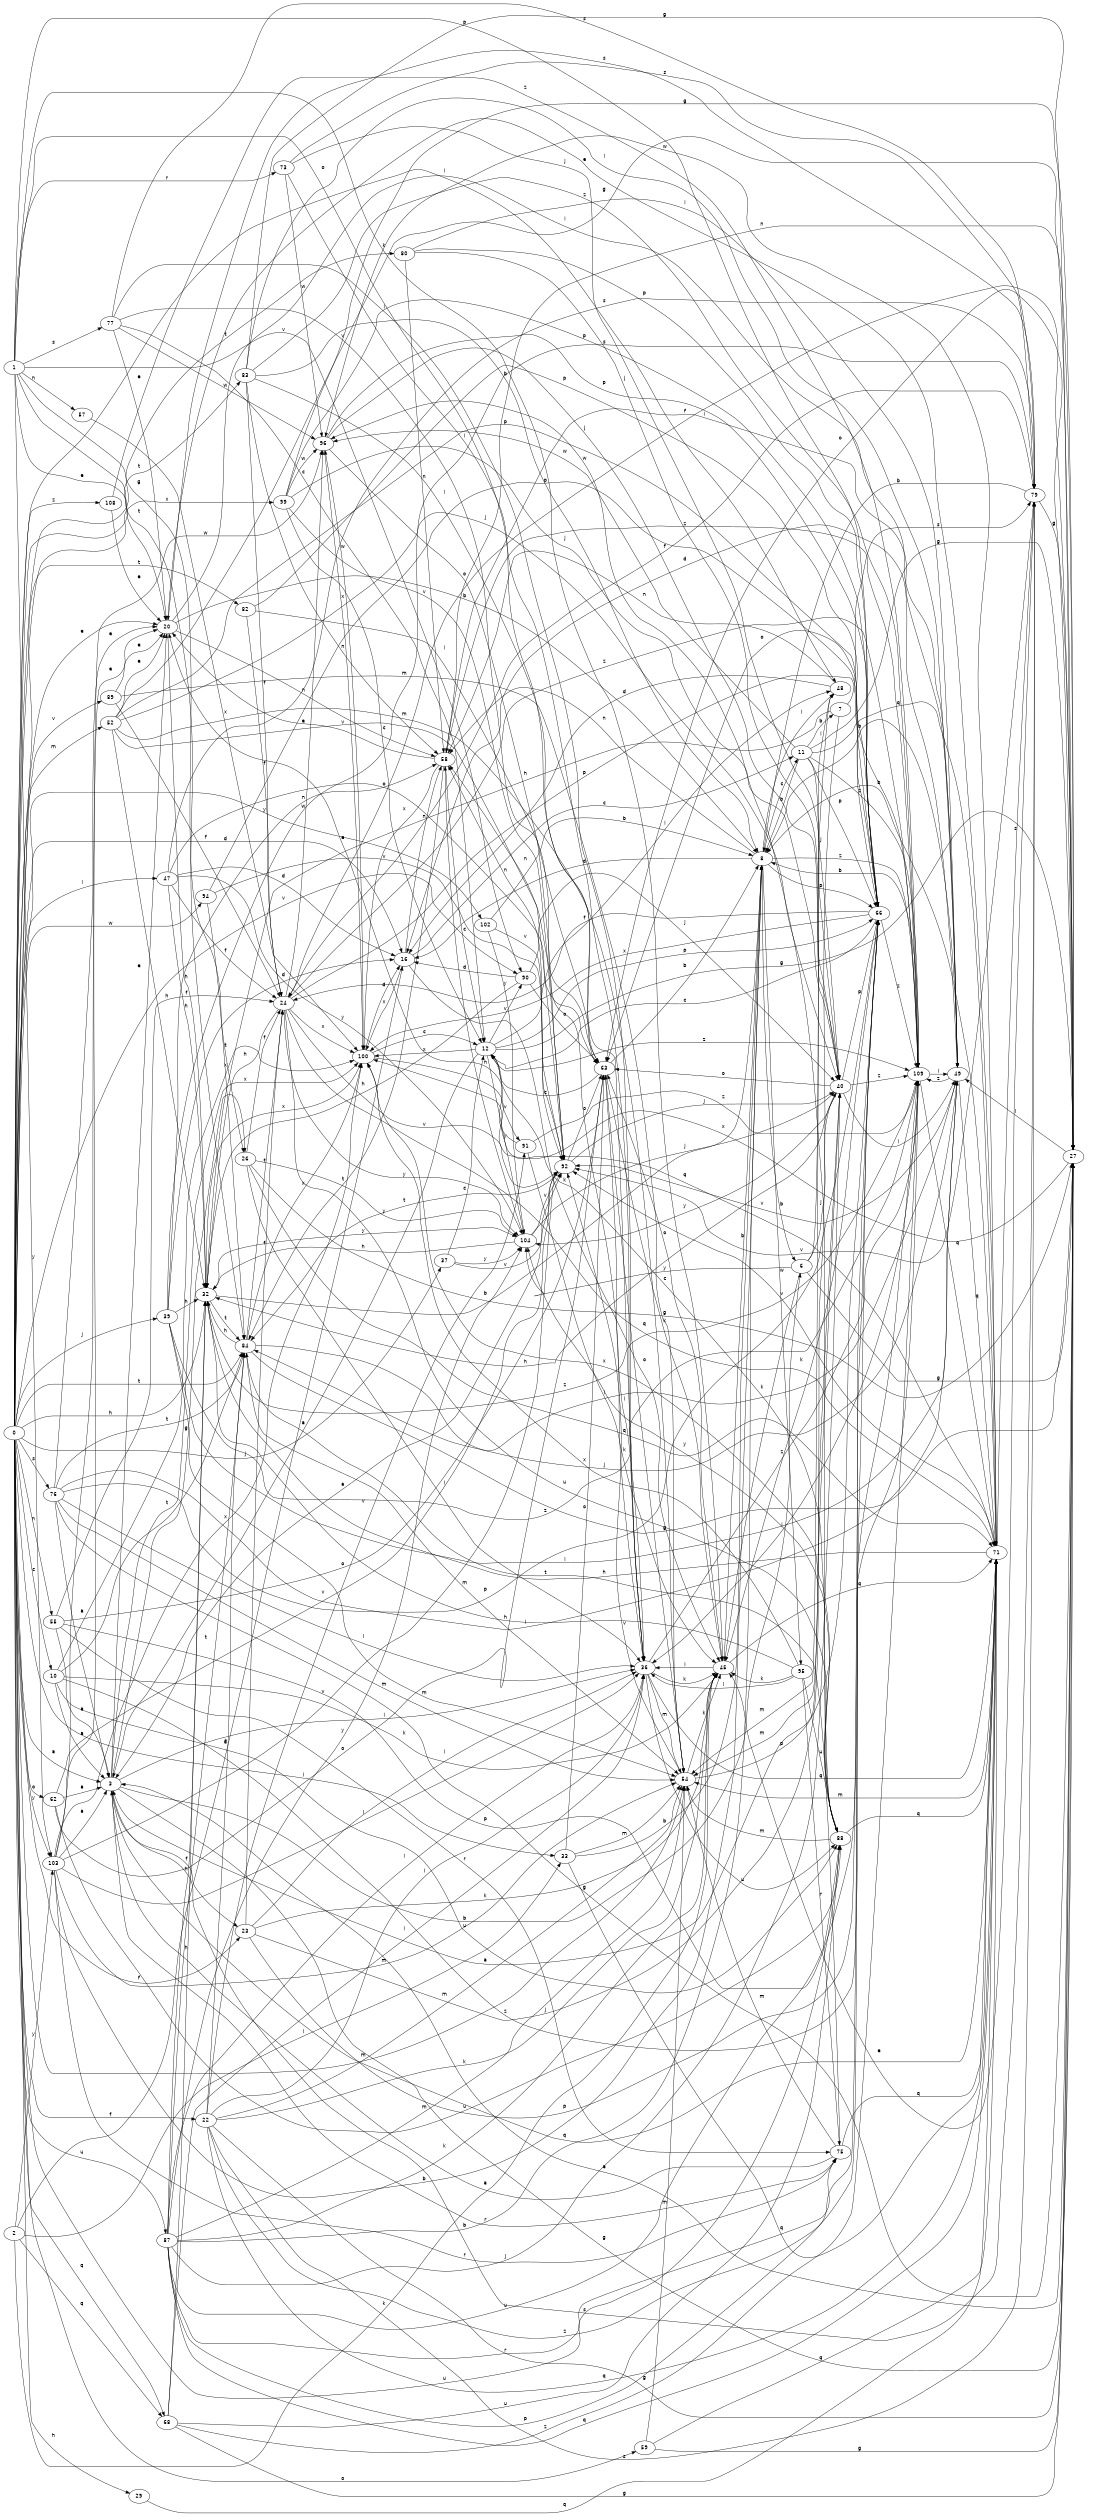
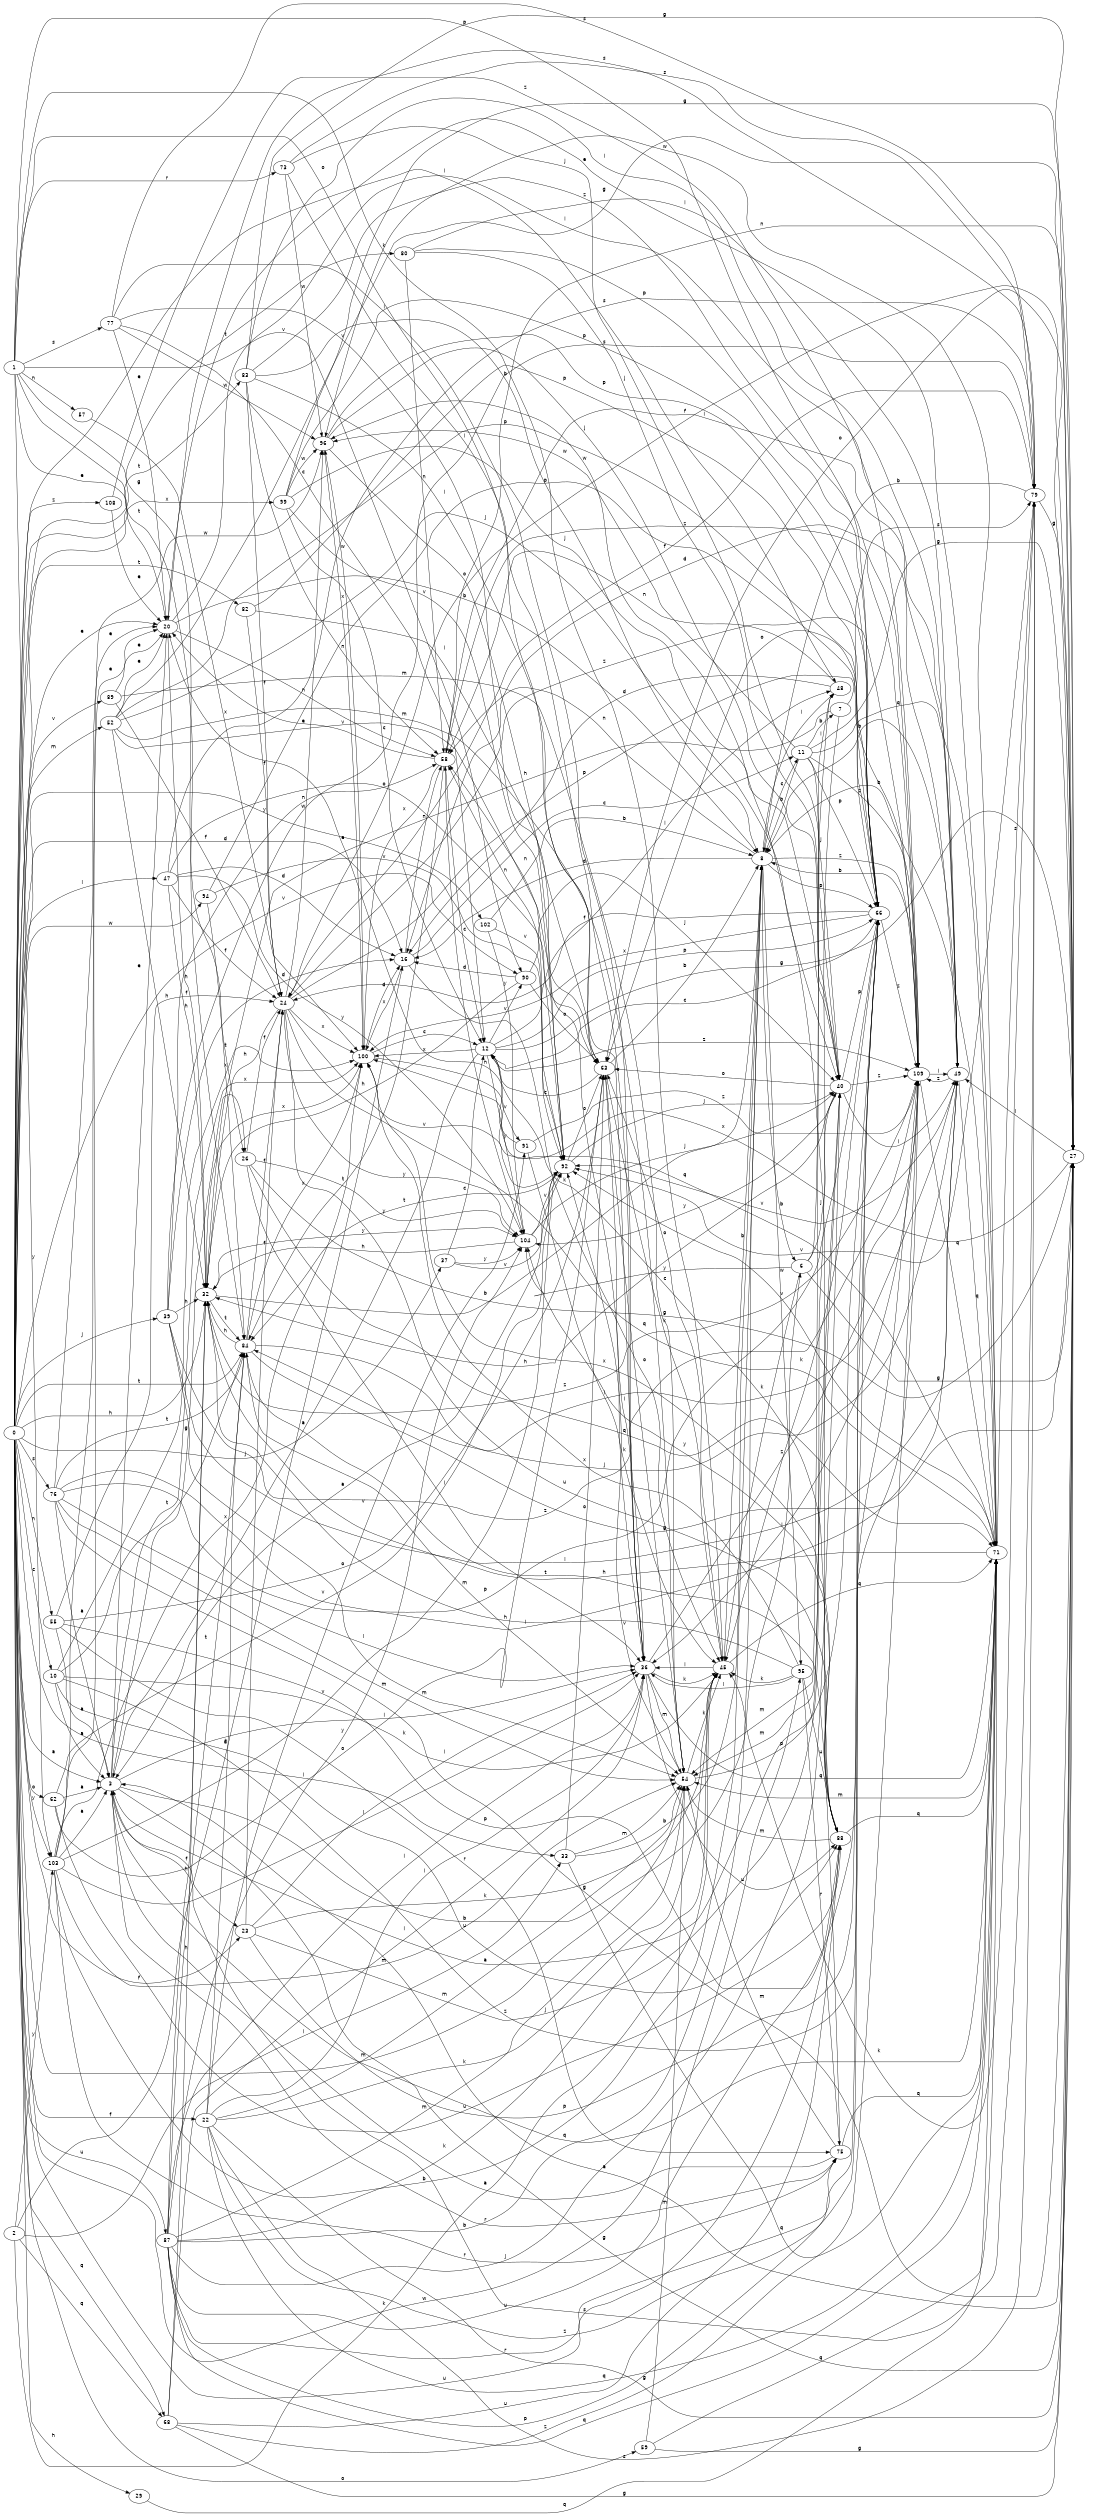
edge "79" -> "45": label "e" -> "k"
edge "0" -> "95": added, label "w"
